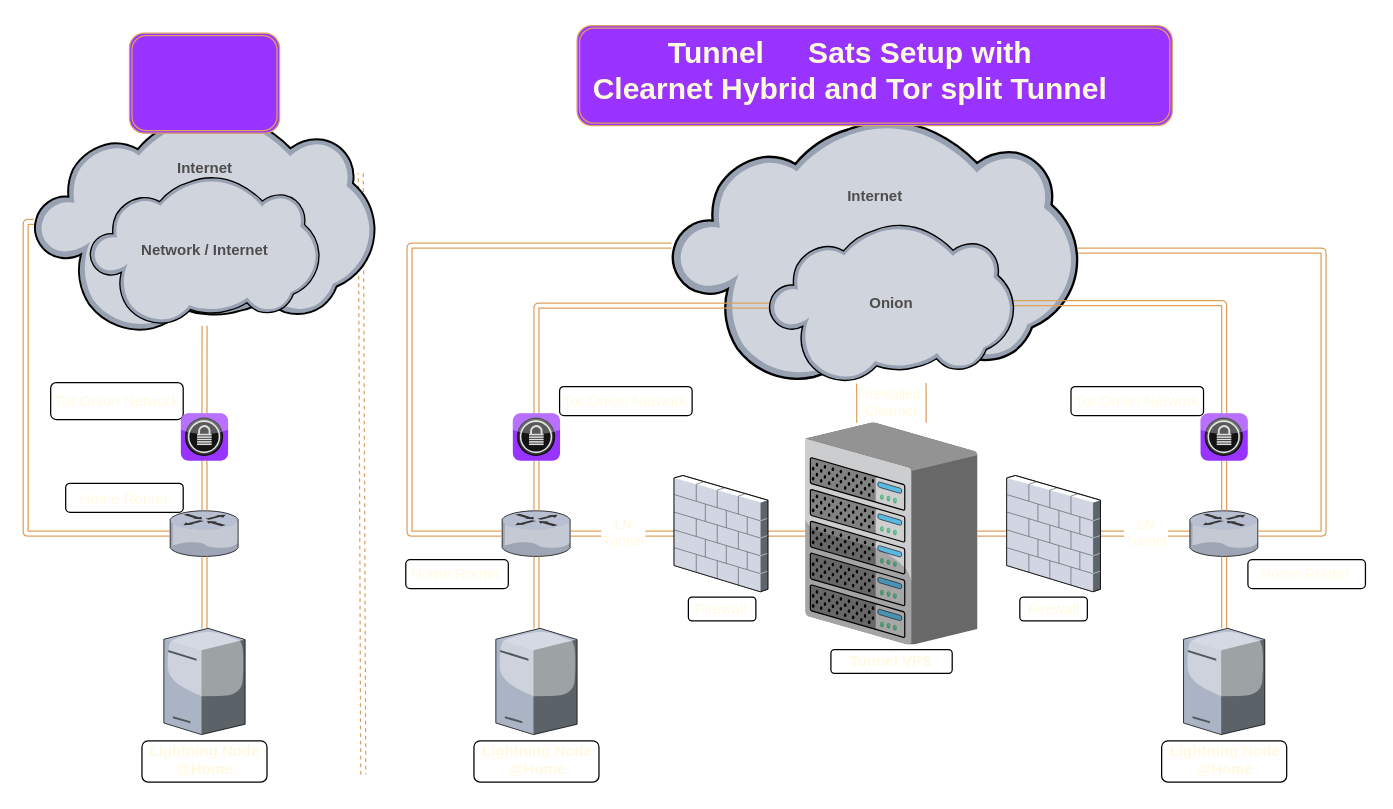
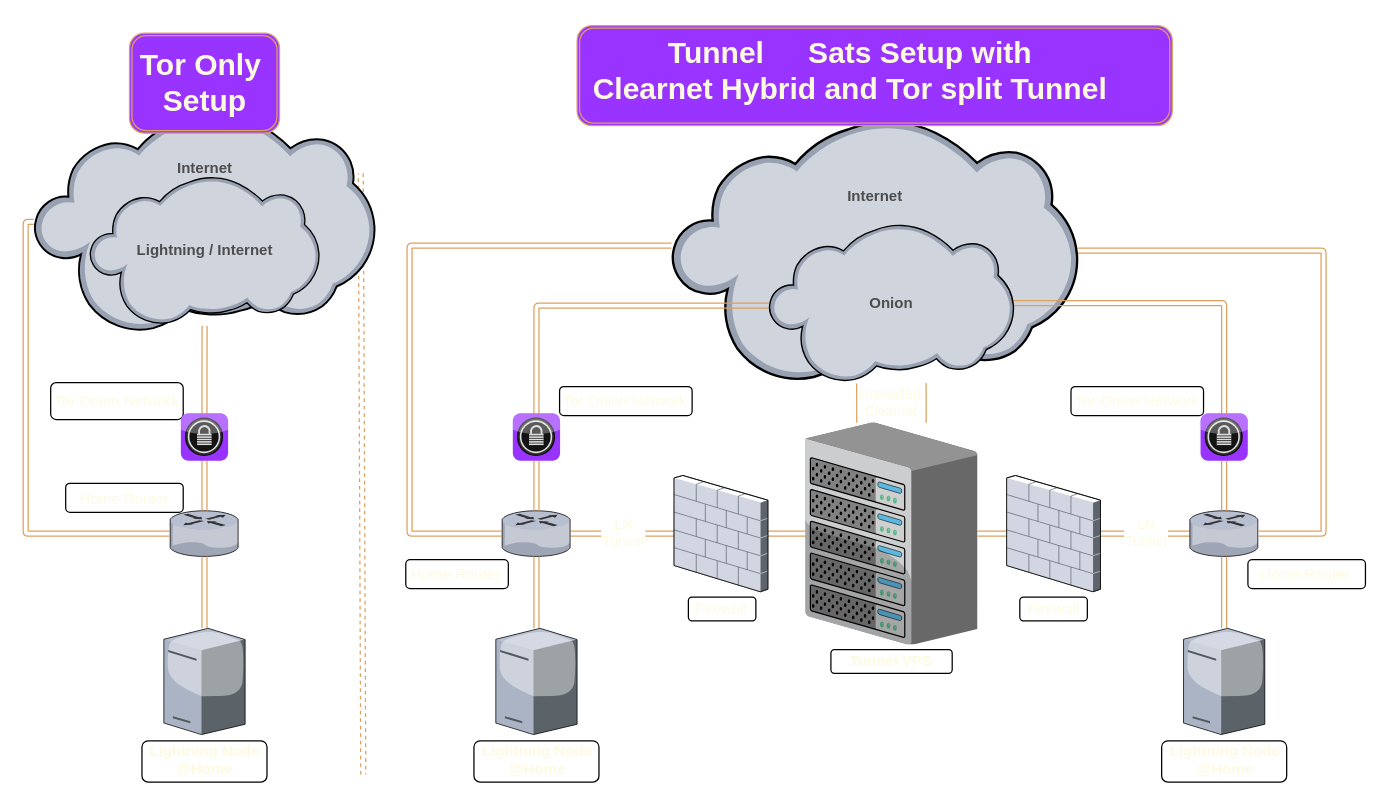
node "Tor Only Setup": added
node "Network / Internet": label "Network / Internet" -> "Lightning / Internet"
